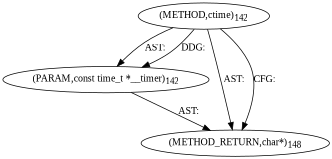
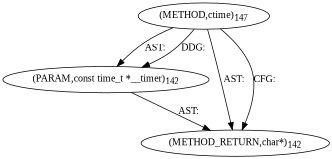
node "(METHOD,ctime)": text "142" -> "147"
node "(METHOD_RETURN,char*)": text "148" -> "142"
